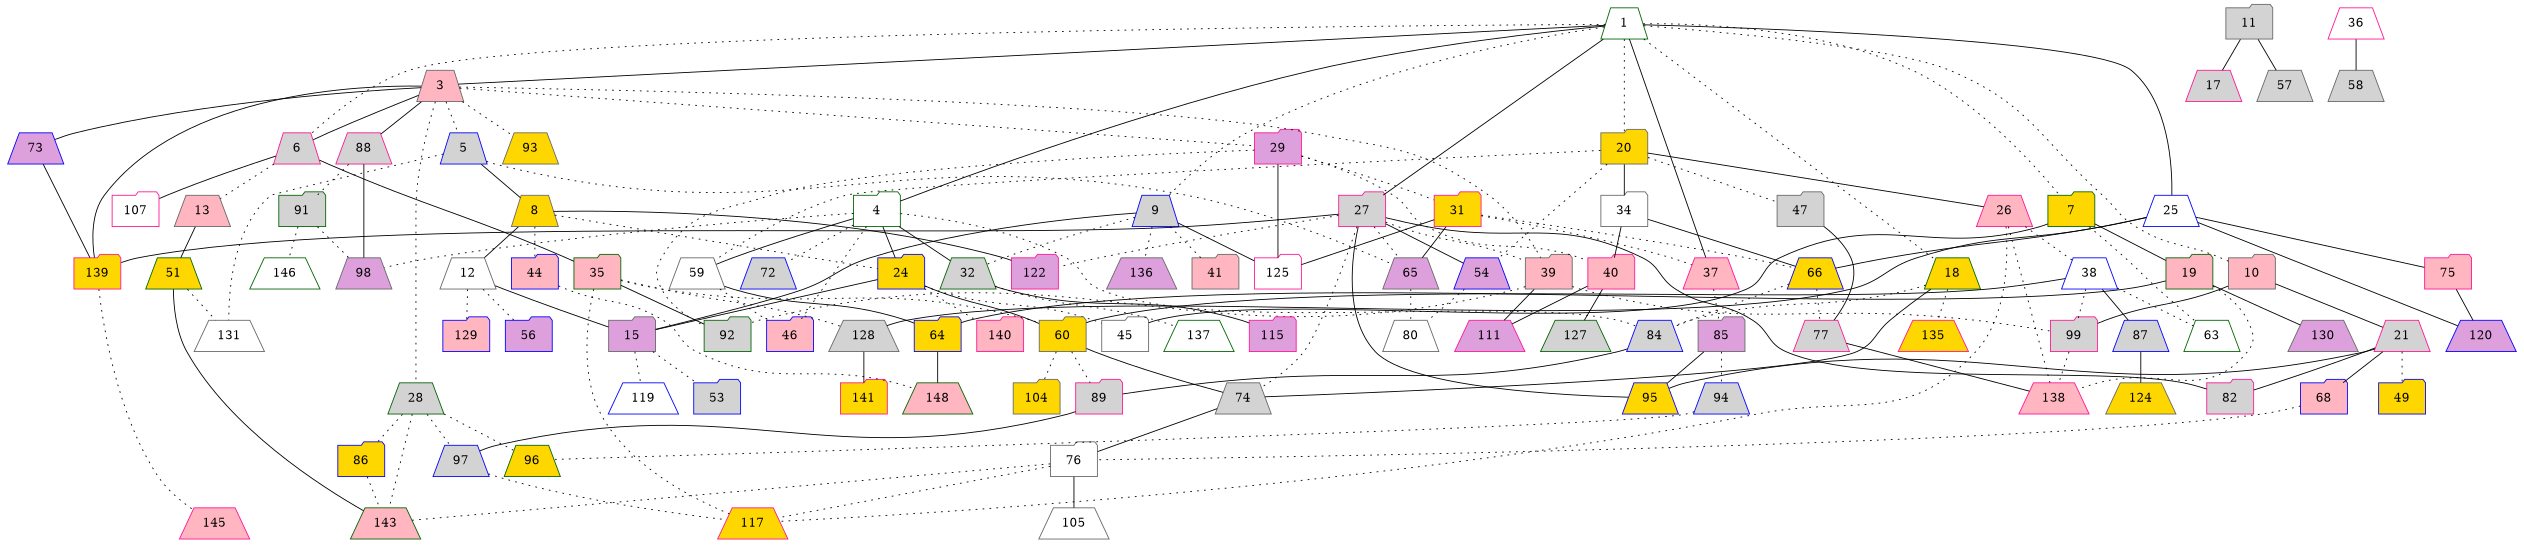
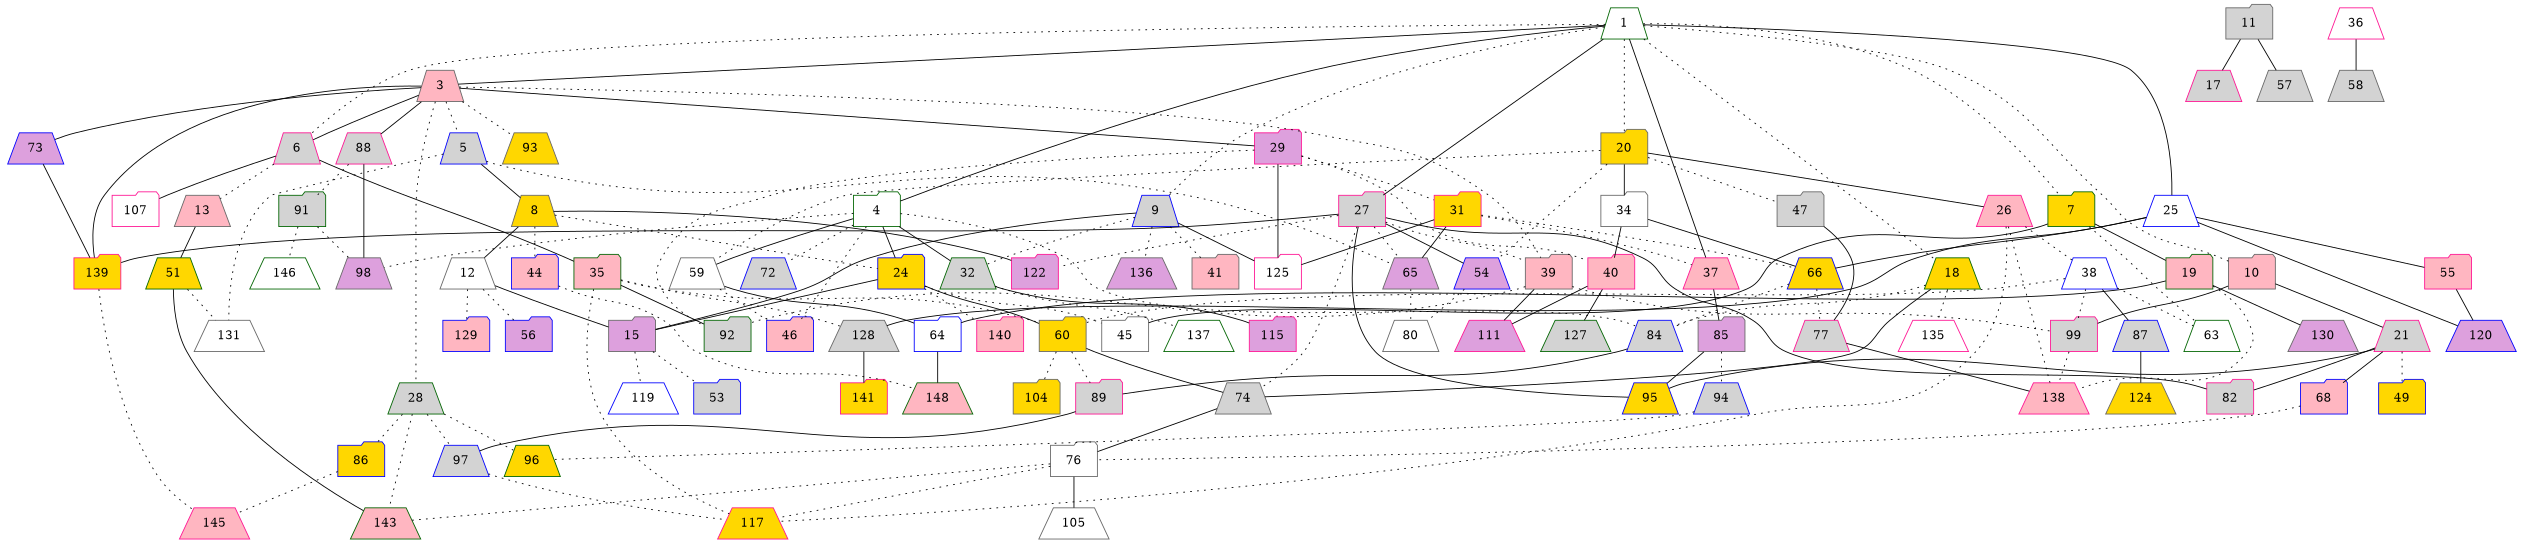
edge "3" -- "29": style dotted -> solid
node "75": label "75" -> "55"
edge "38" -- "60": style solid -> dotted
edge "37" -- "85": style dotted -> solid
node "64": fillcolor gold -> white
node "135": fillcolor gold -> white
edge "86" -- "143": now "86" -- "145"
